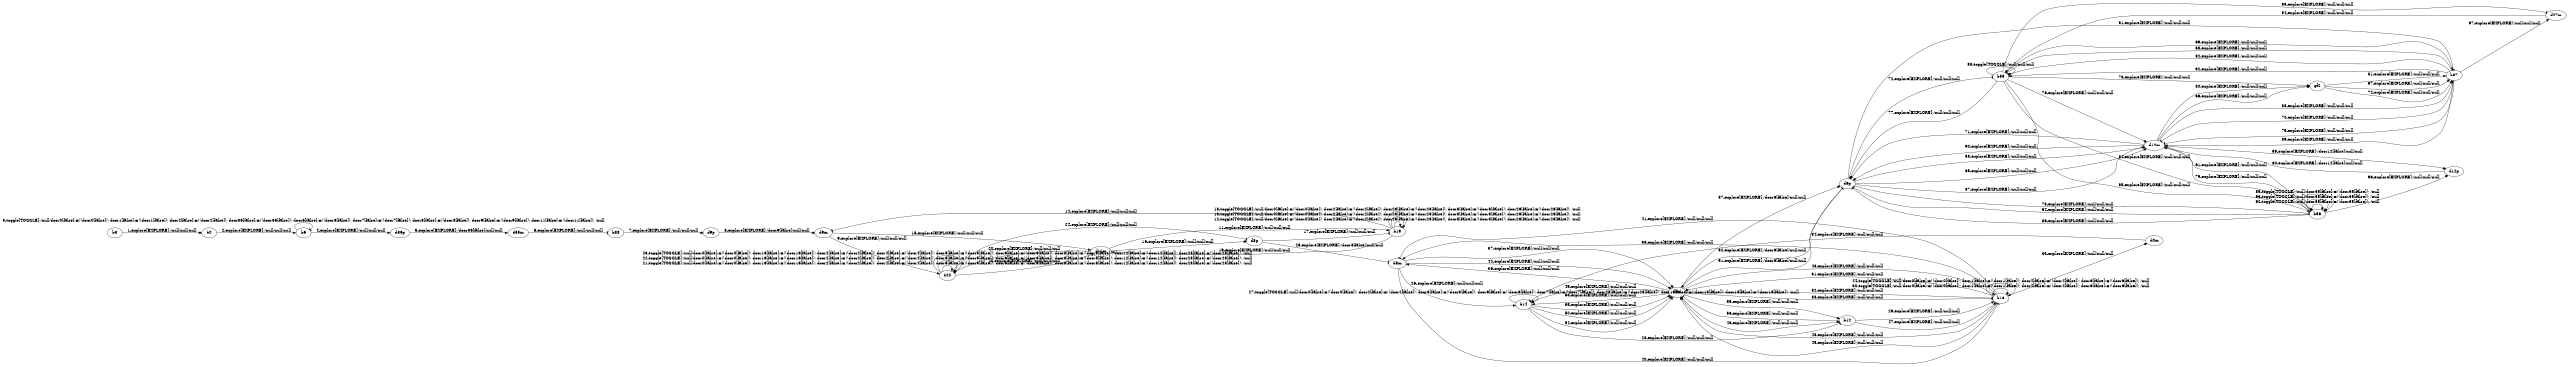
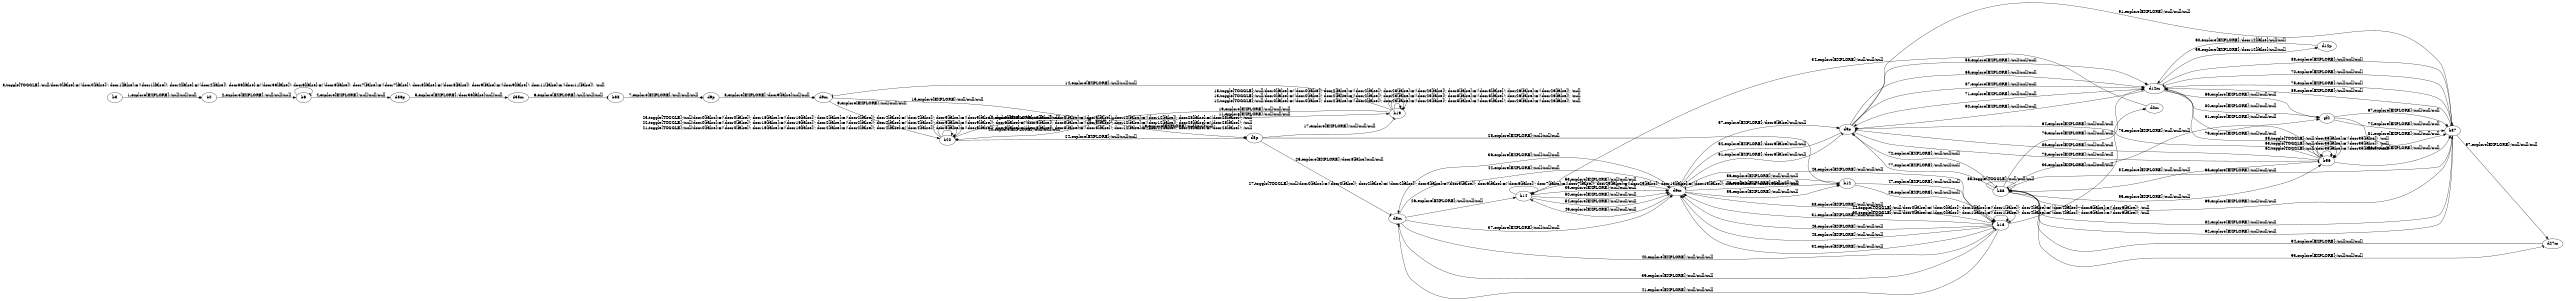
edge "b56" -> "d12p": now "b56" -> "b87"
edge "b14" -> "b12": now "d8p" -> "b12"
